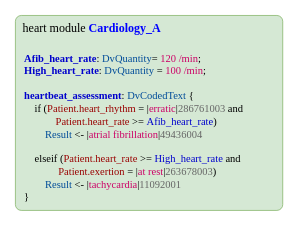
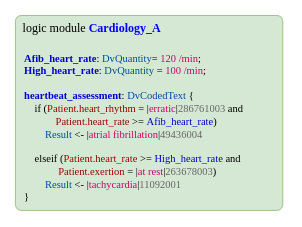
node "heart module Cardiology_A": label "heart module Cardiology_A" -> "logic module Cardiology_A"
